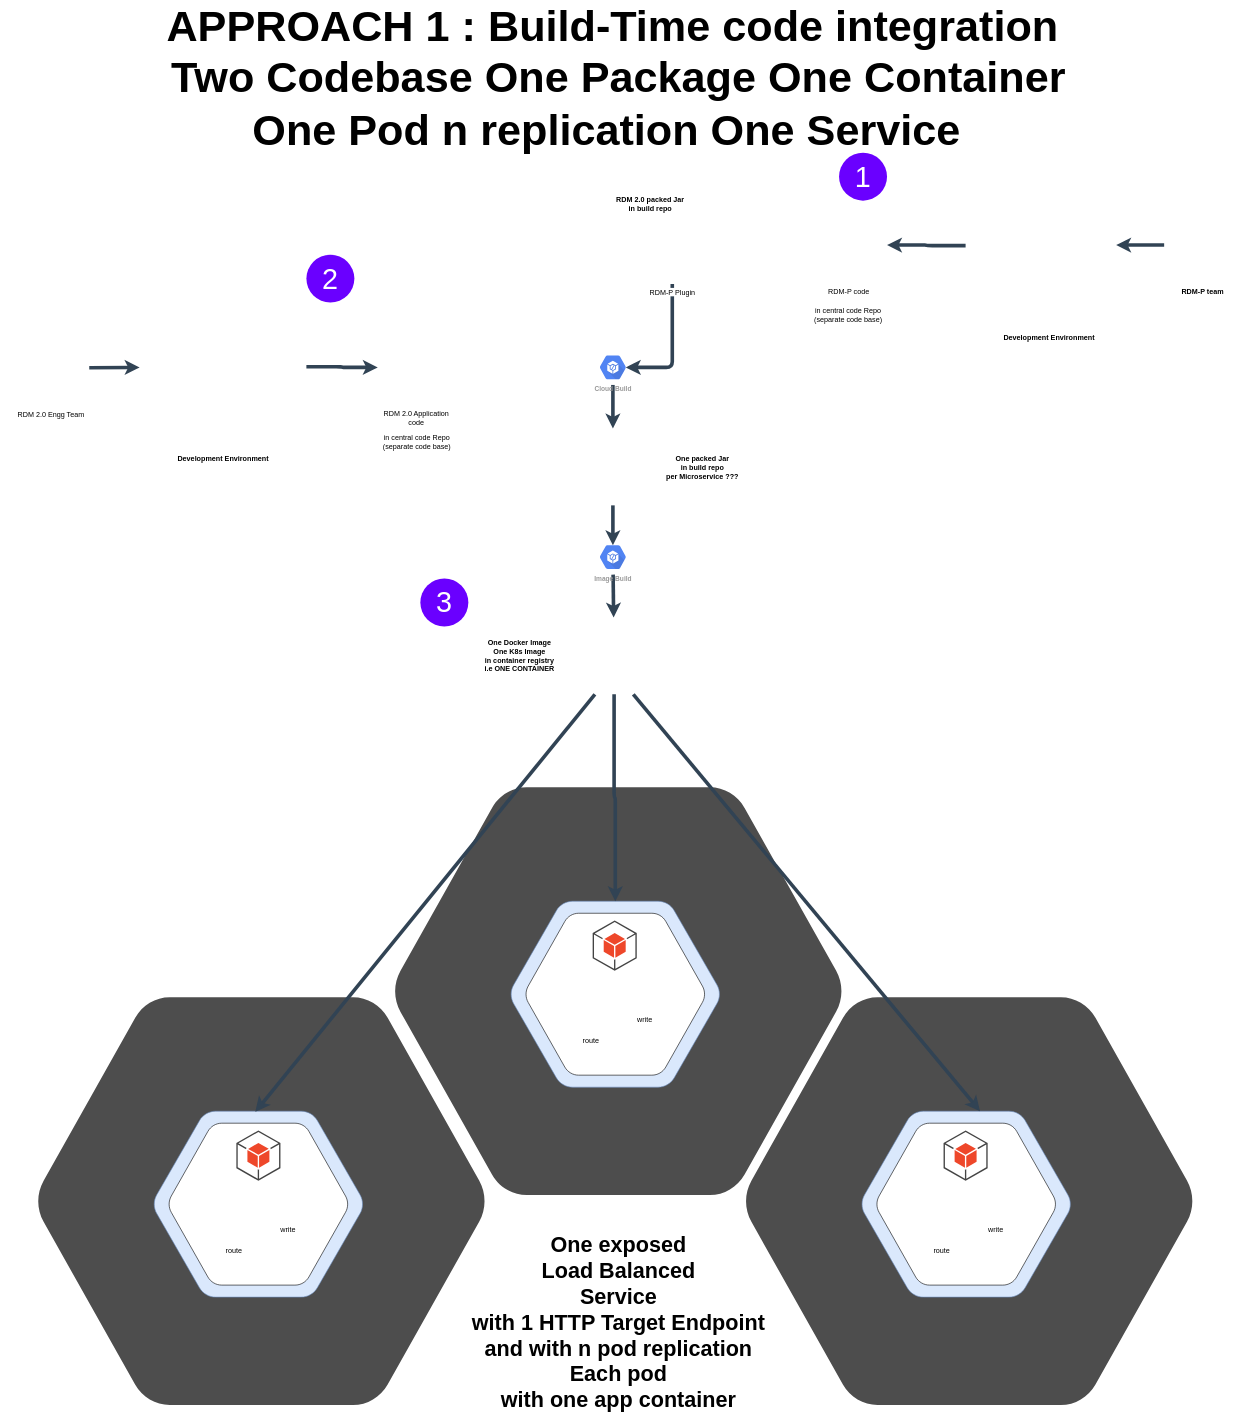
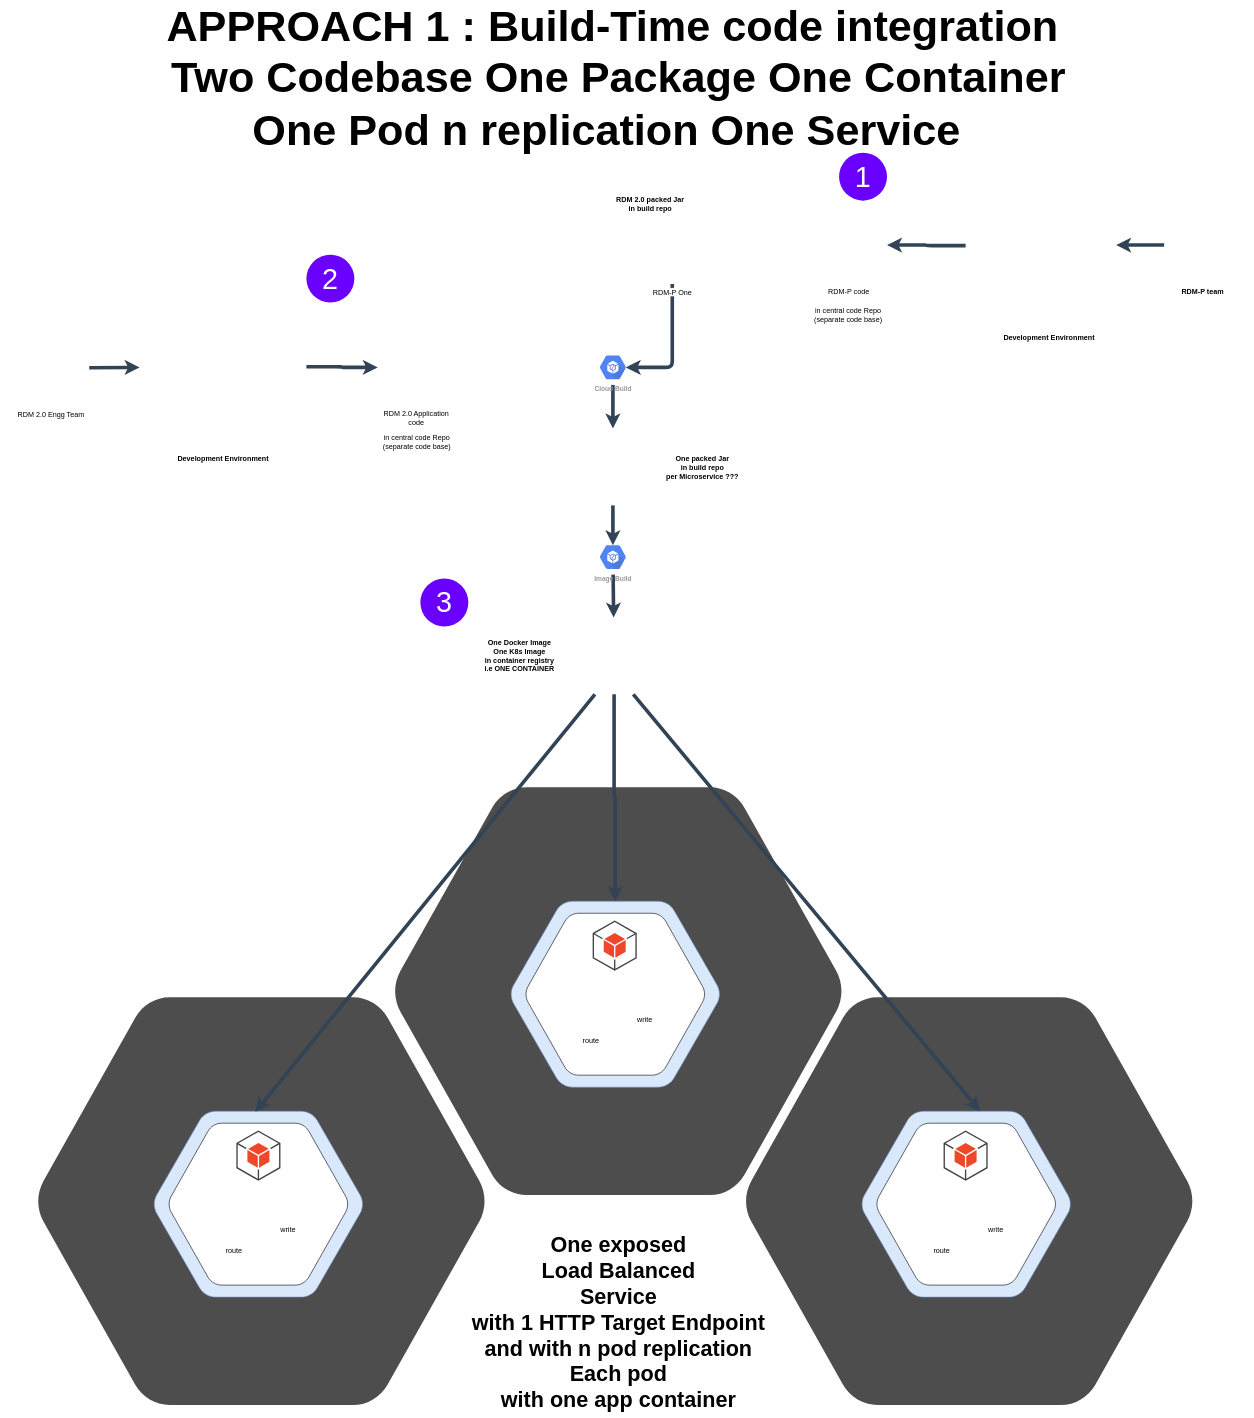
node "RDM-P Plugin": label "RDM-P Plugin" -> "RDM-P One"
